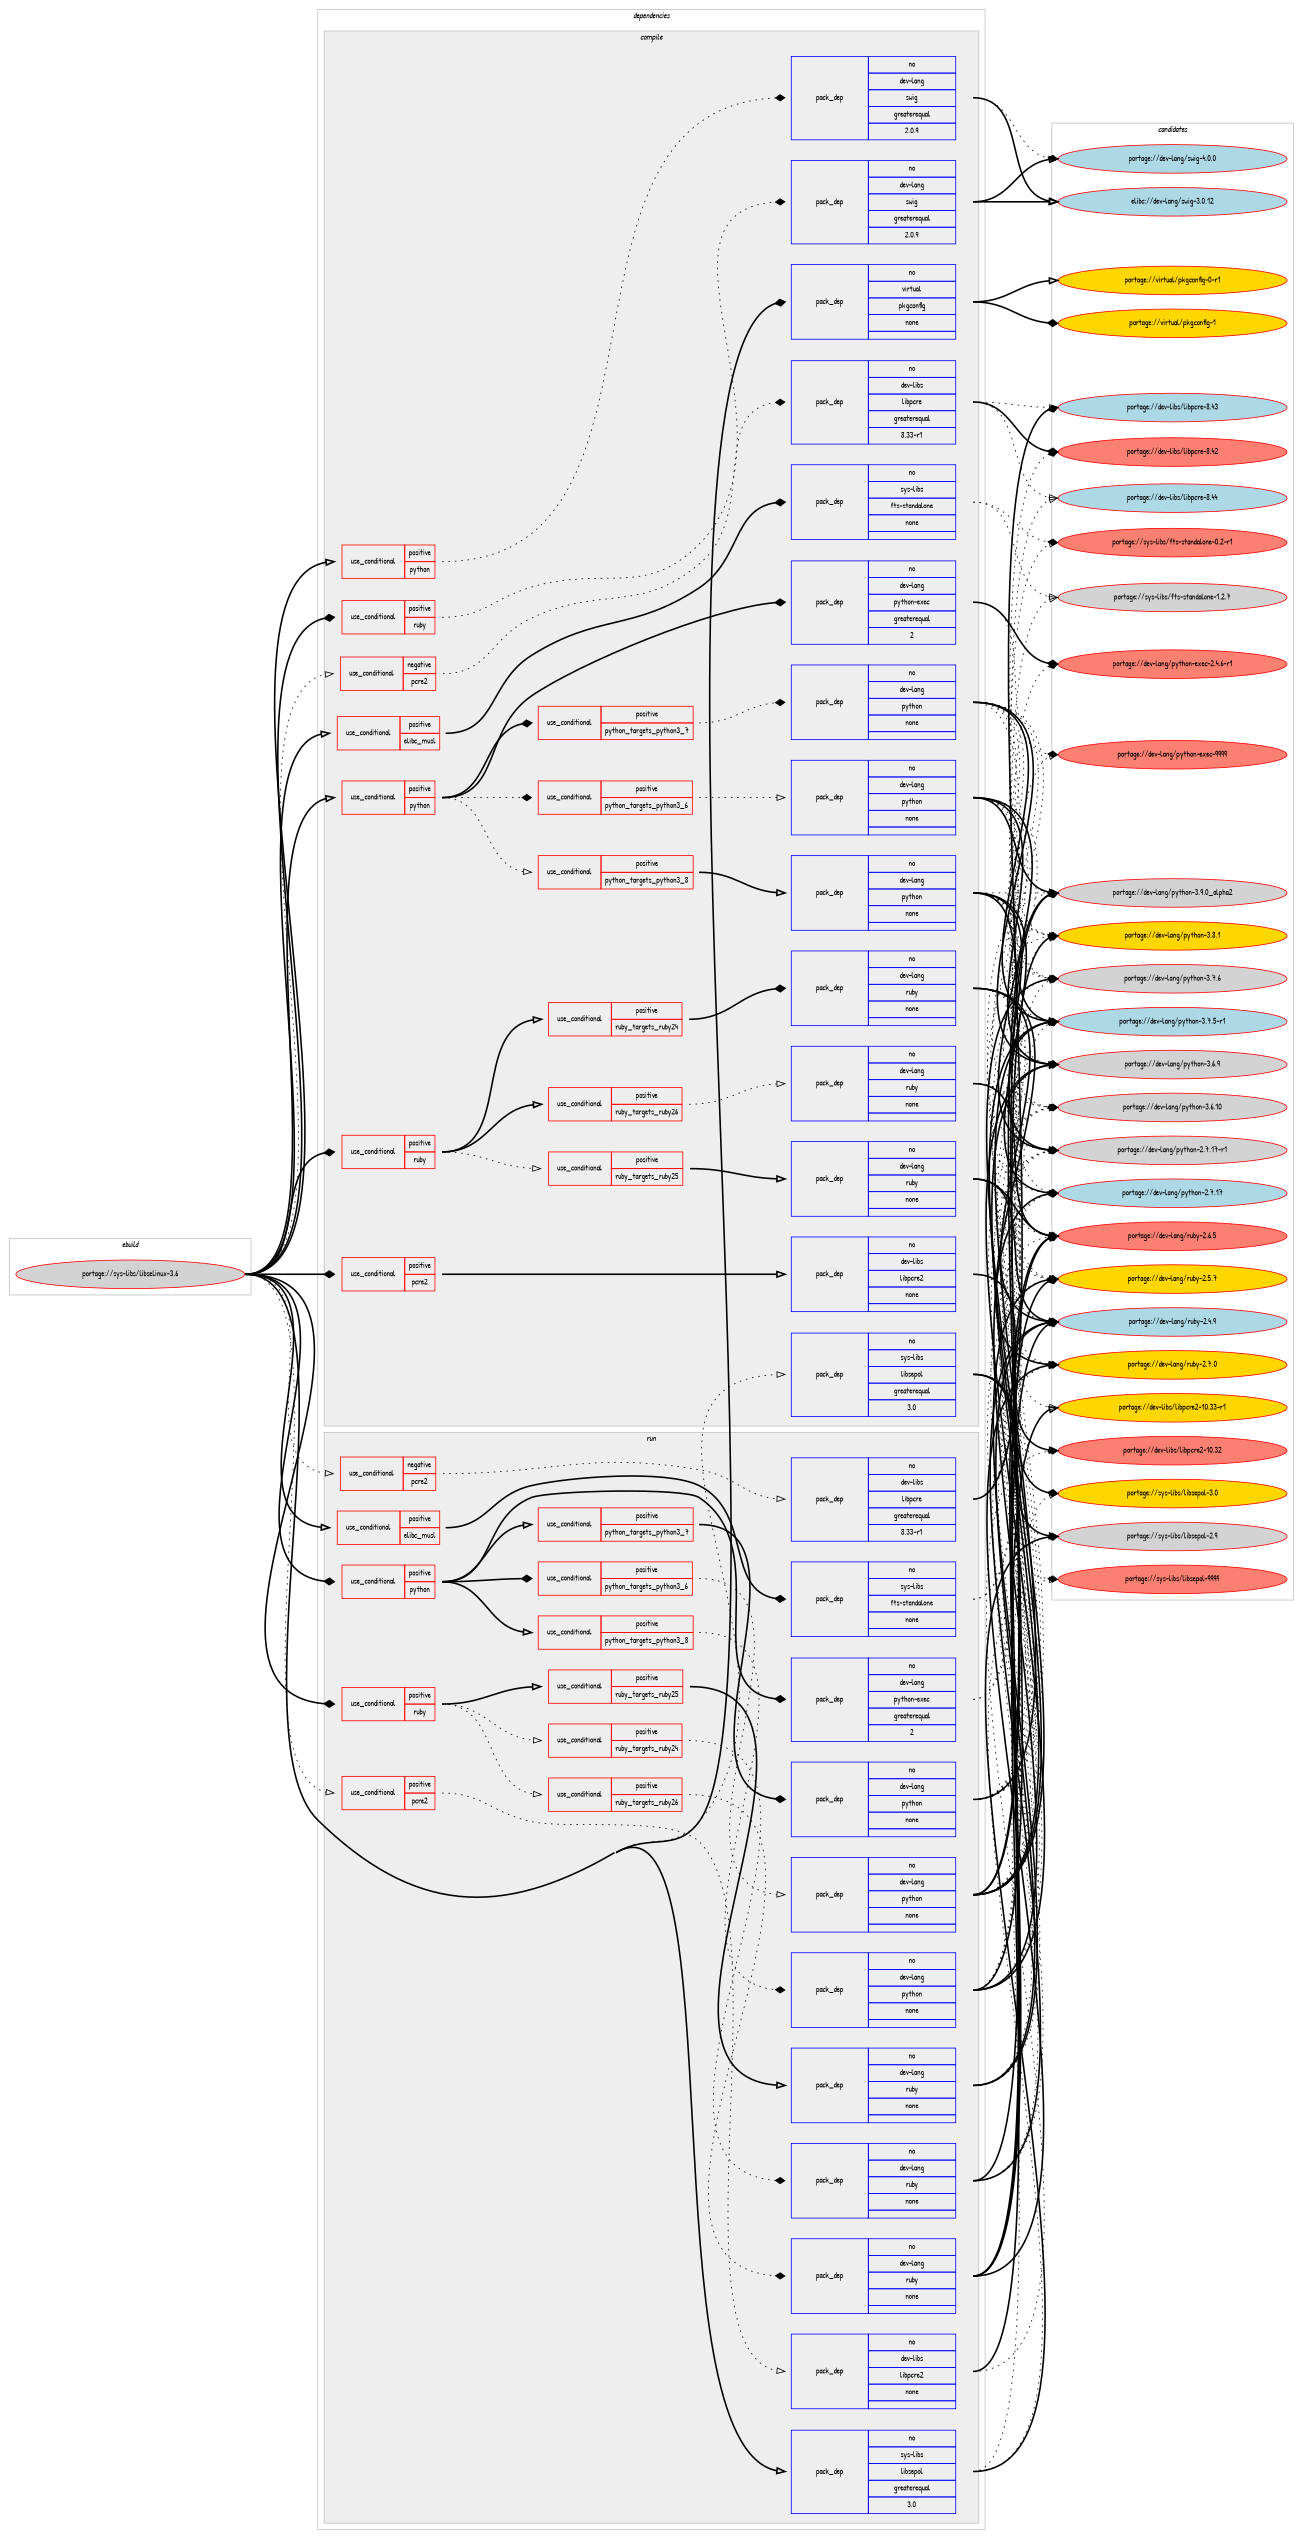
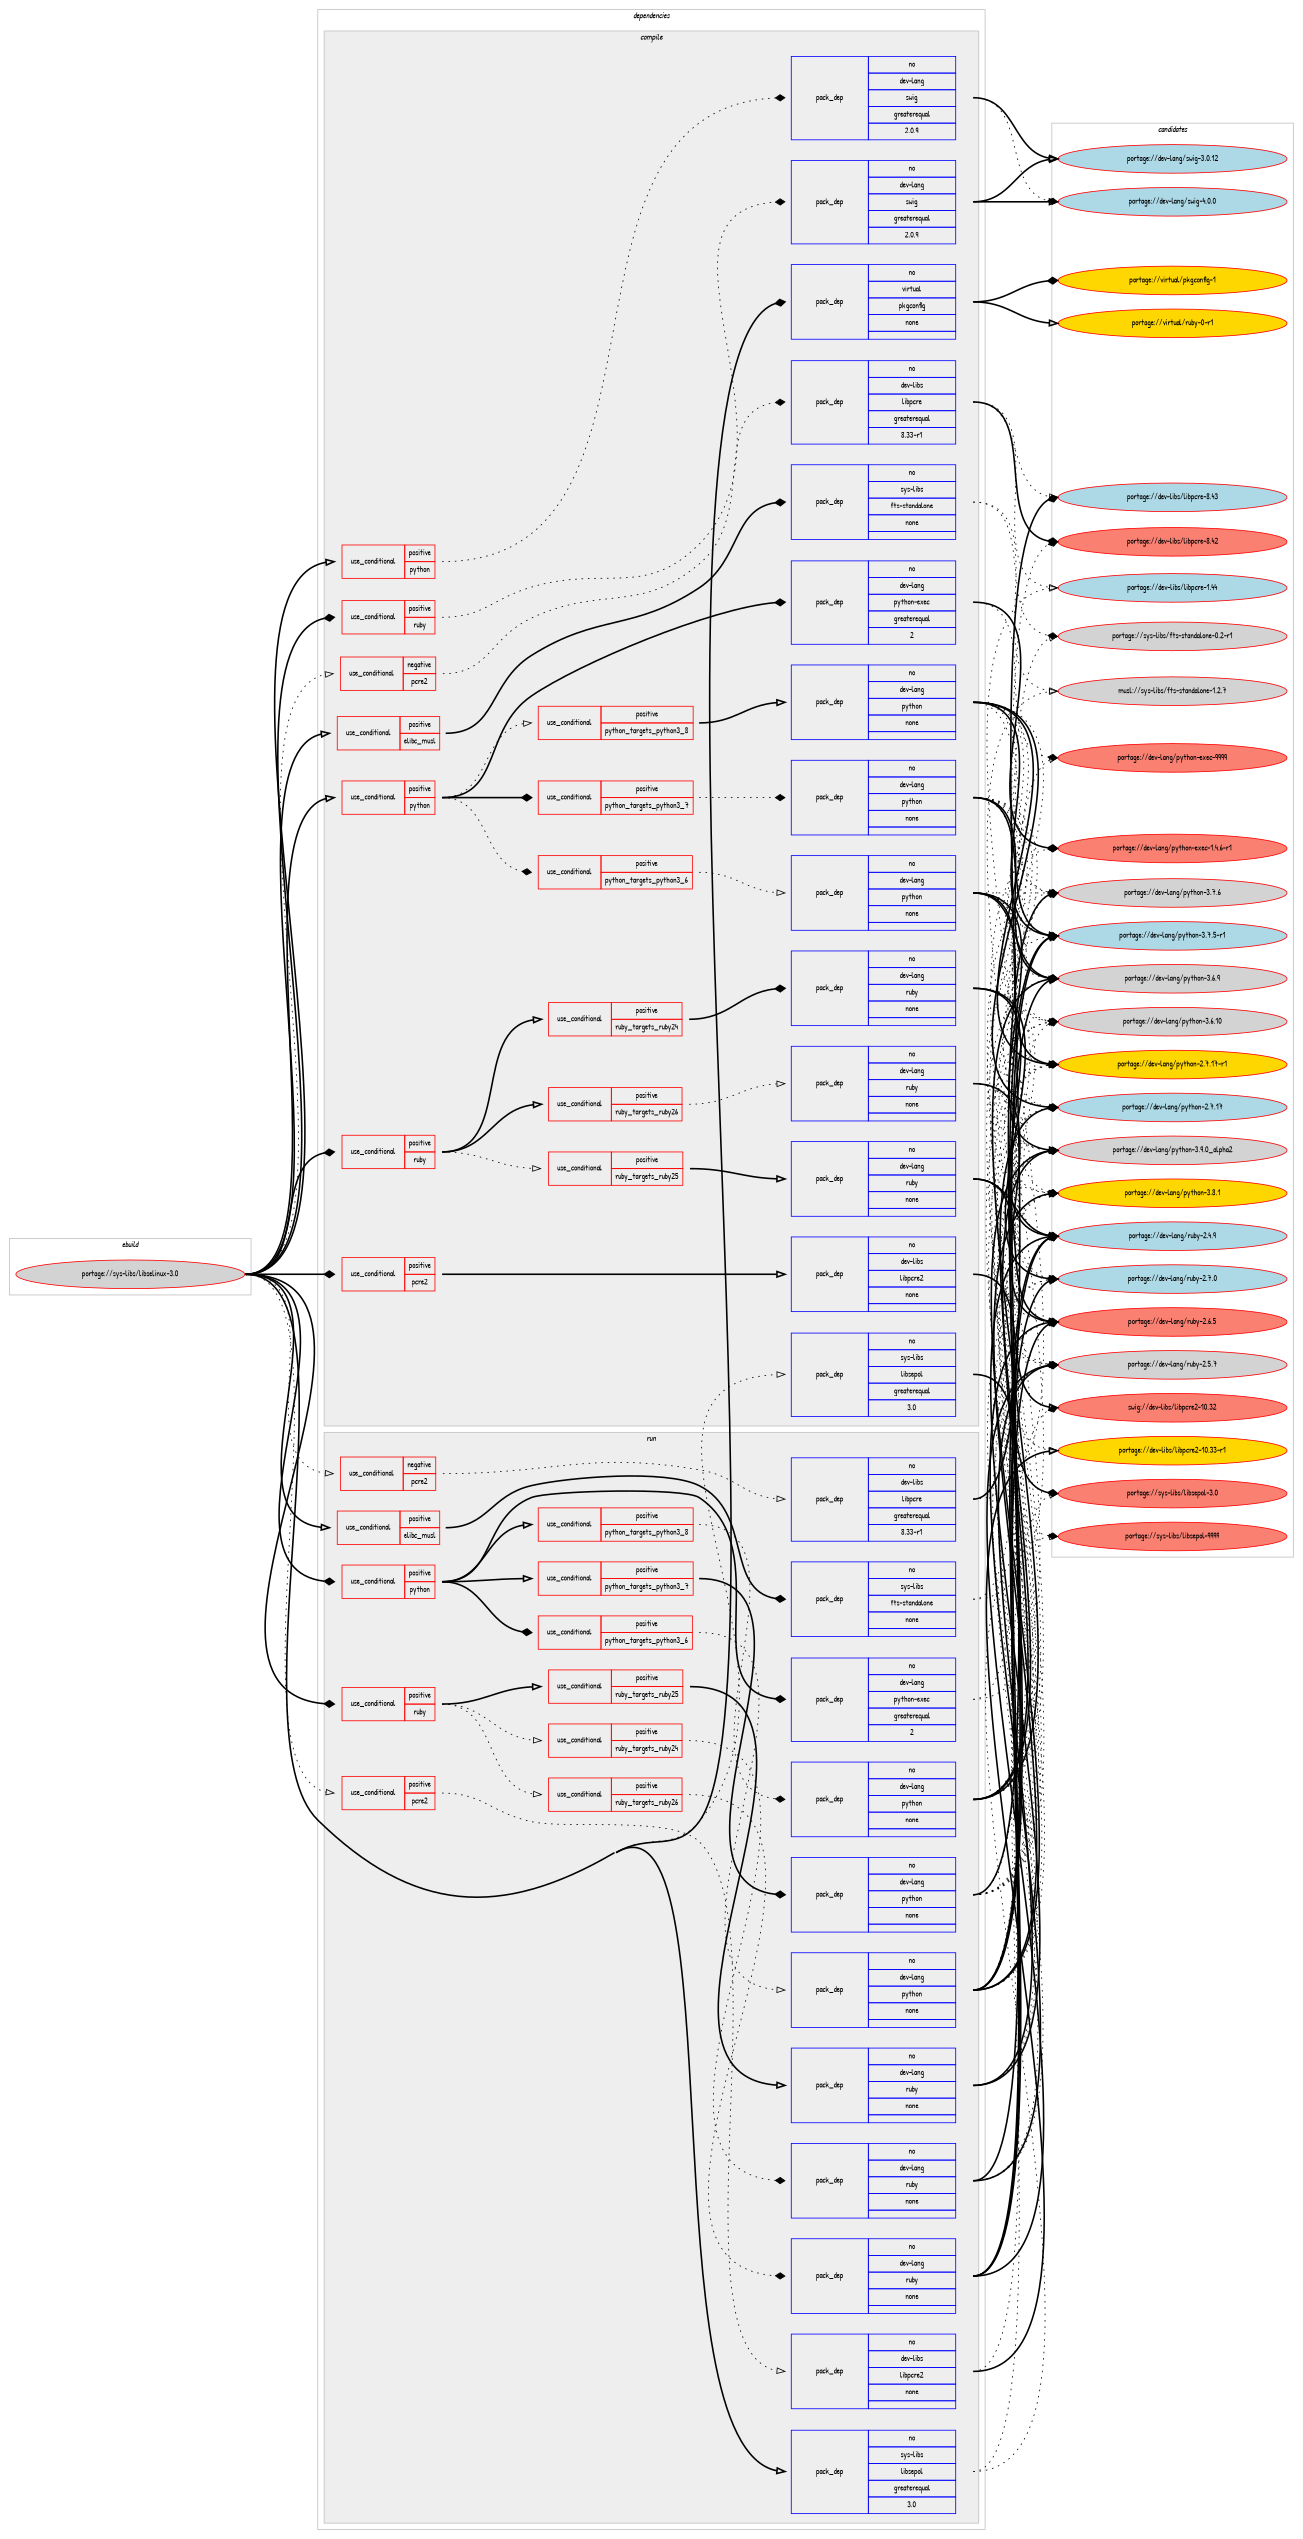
node "elibc://dev-lang/swig-3.0.12": label "elibc://dev-lang/swig-3.0.12" -> "portage://dev-lang/swig-3.0.12"
node "portage://virtual/pkgconfig-0-r1": label "portage://virtual/pkgconfig-0-r1" -> "portage://virtual/ruby-0-r1"
node "portage://dev-libs/libpcre-8.44": label "portage://dev-libs/libpcre-8.44" -> "portage://dev-libs/libpcre-1.44"
node "portage://sys-libs/fts-standalone-0.2-r1": fillcolor salmon -> lightgrey
node "portage://sys-libs/fts-standalone-1.2.7": label "portage://sys-libs/fts-standalone-1.2.7" -> "musl://sys-libs/fts-standalone-1.2.7"
node "portage://dev-lang/python-exec-2.4.6-r1": label "portage://dev-lang/python-exec-2.4.6-r1" -> "portage://dev-lang/python-exec-1.4.6-r1"
node "portage://dev-lang/python-2.7.17-r1": fillcolor lightgrey -> gold
node "portage://sys-libs/libselinux-3.6": label "portage://sys-libs/libselinux-3.6" -> "portage://sys-libs/libselinux-3.0"
node "portage://dev-lang/ruby-2.5.7": fillcolor gold -> lightgrey
node "portage://dev-lang/ruby-2.7.0": fillcolor gold -> lightblue
node "portage://dev-libs/libpcre2-10.32": label "portage://dev-libs/libpcre2-10.32" -> "swig://dev-libs/libpcre2-10.32"
node "portage://sys-libs/libsepol-3.0": fillcolor gold -> salmon
node "portage://sys-libs/libsepol-2.9": removed
